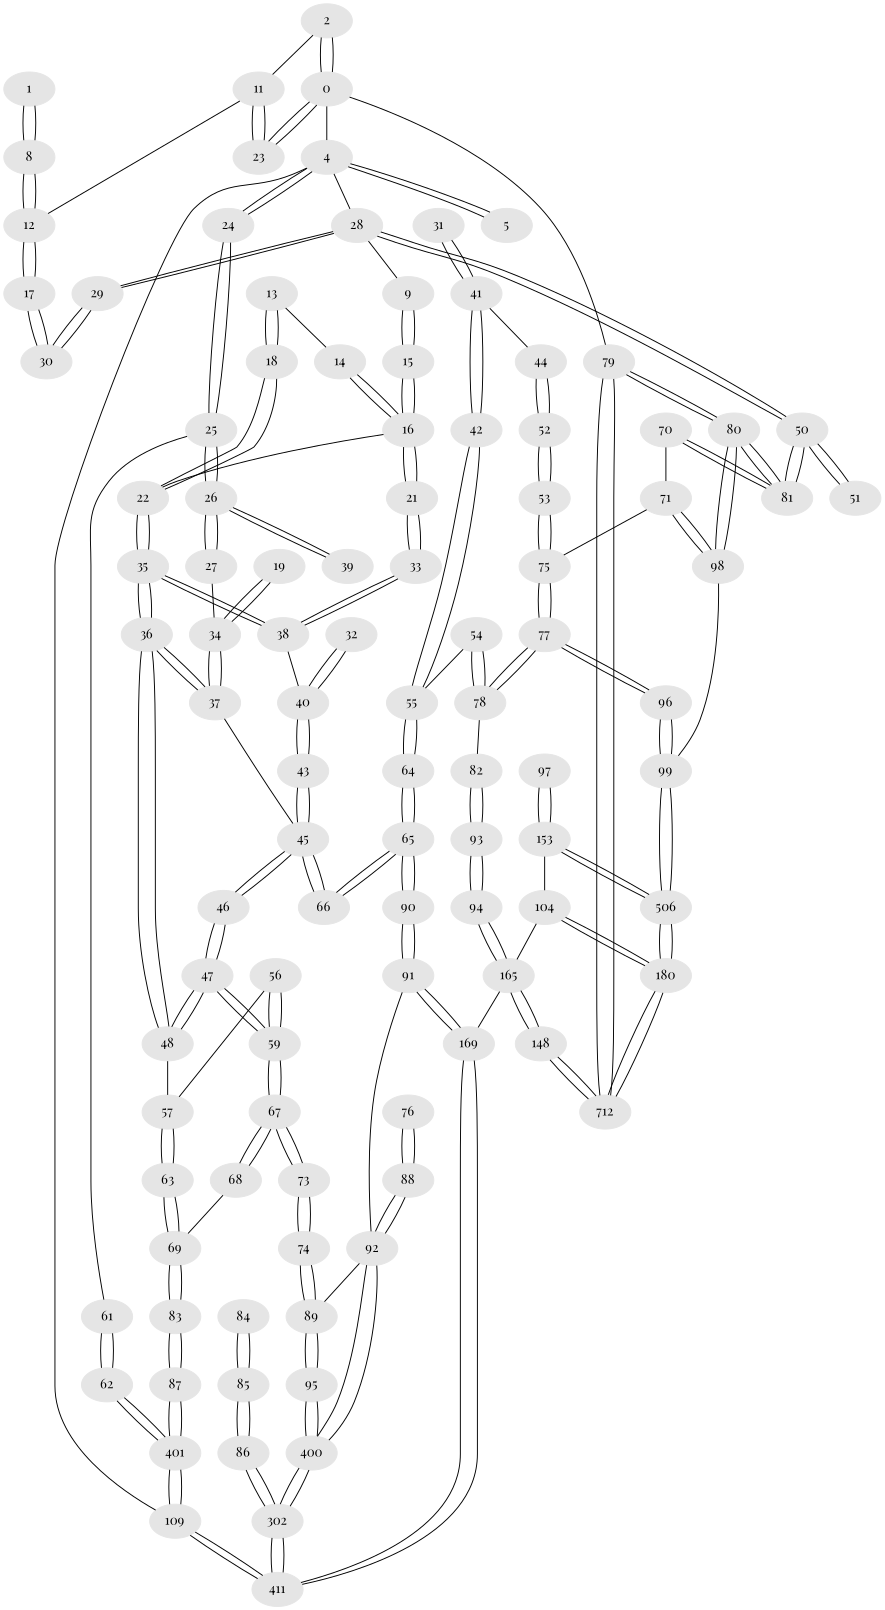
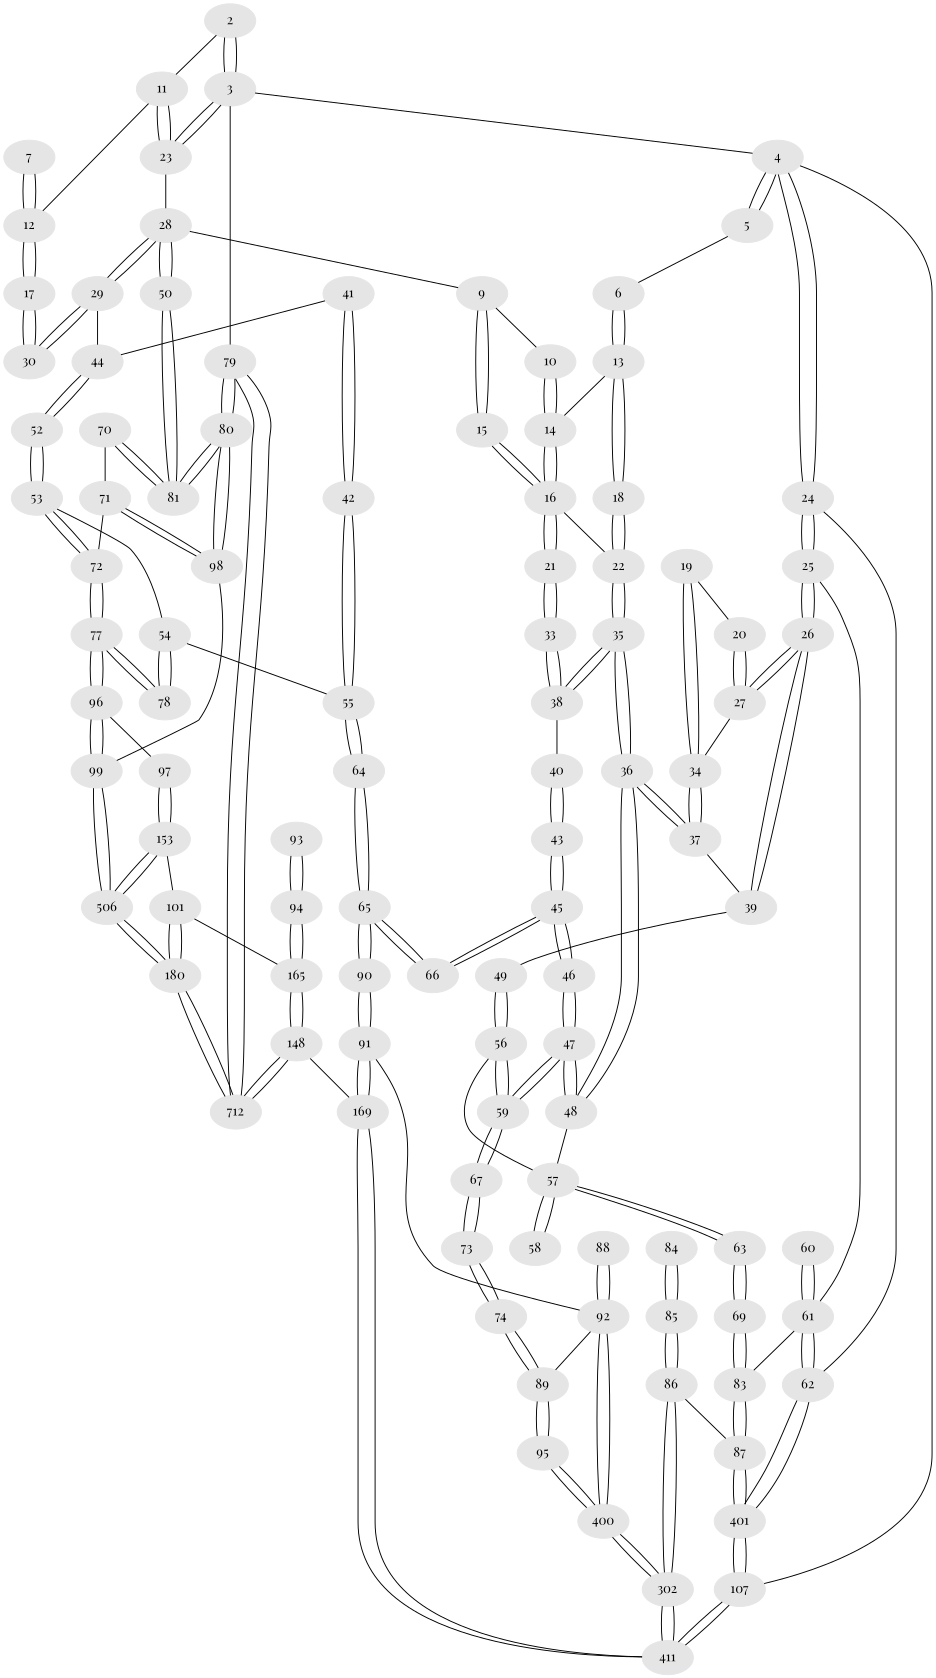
node "1": removed
node "0": label "0" -> "3"
node "8": label "8" -> "7"
edge "4" -- "28": now "23" -- "28"
node "31": removed
node "6": added
edge "29" -- "44": added
node "10": added
node "51": removed
edge "53" -- "54": added
node "75": label "75" -> "72"
node "32": removed
node "20": added
edge "96" -- "97": added
edge "37" -- "45": now "37" -- "39"
node "82": removed
node "104": label "104" -> "101"
edge "24" -- "62": added
node "49": added
edge "165" -- "169": now "148" -- "169"
node "76": removed
node "68": removed
node "58": added
node "60": added
edge "61" -- "83": added
edge "86" -- "87": added
node "109": label "109" -> "107"
